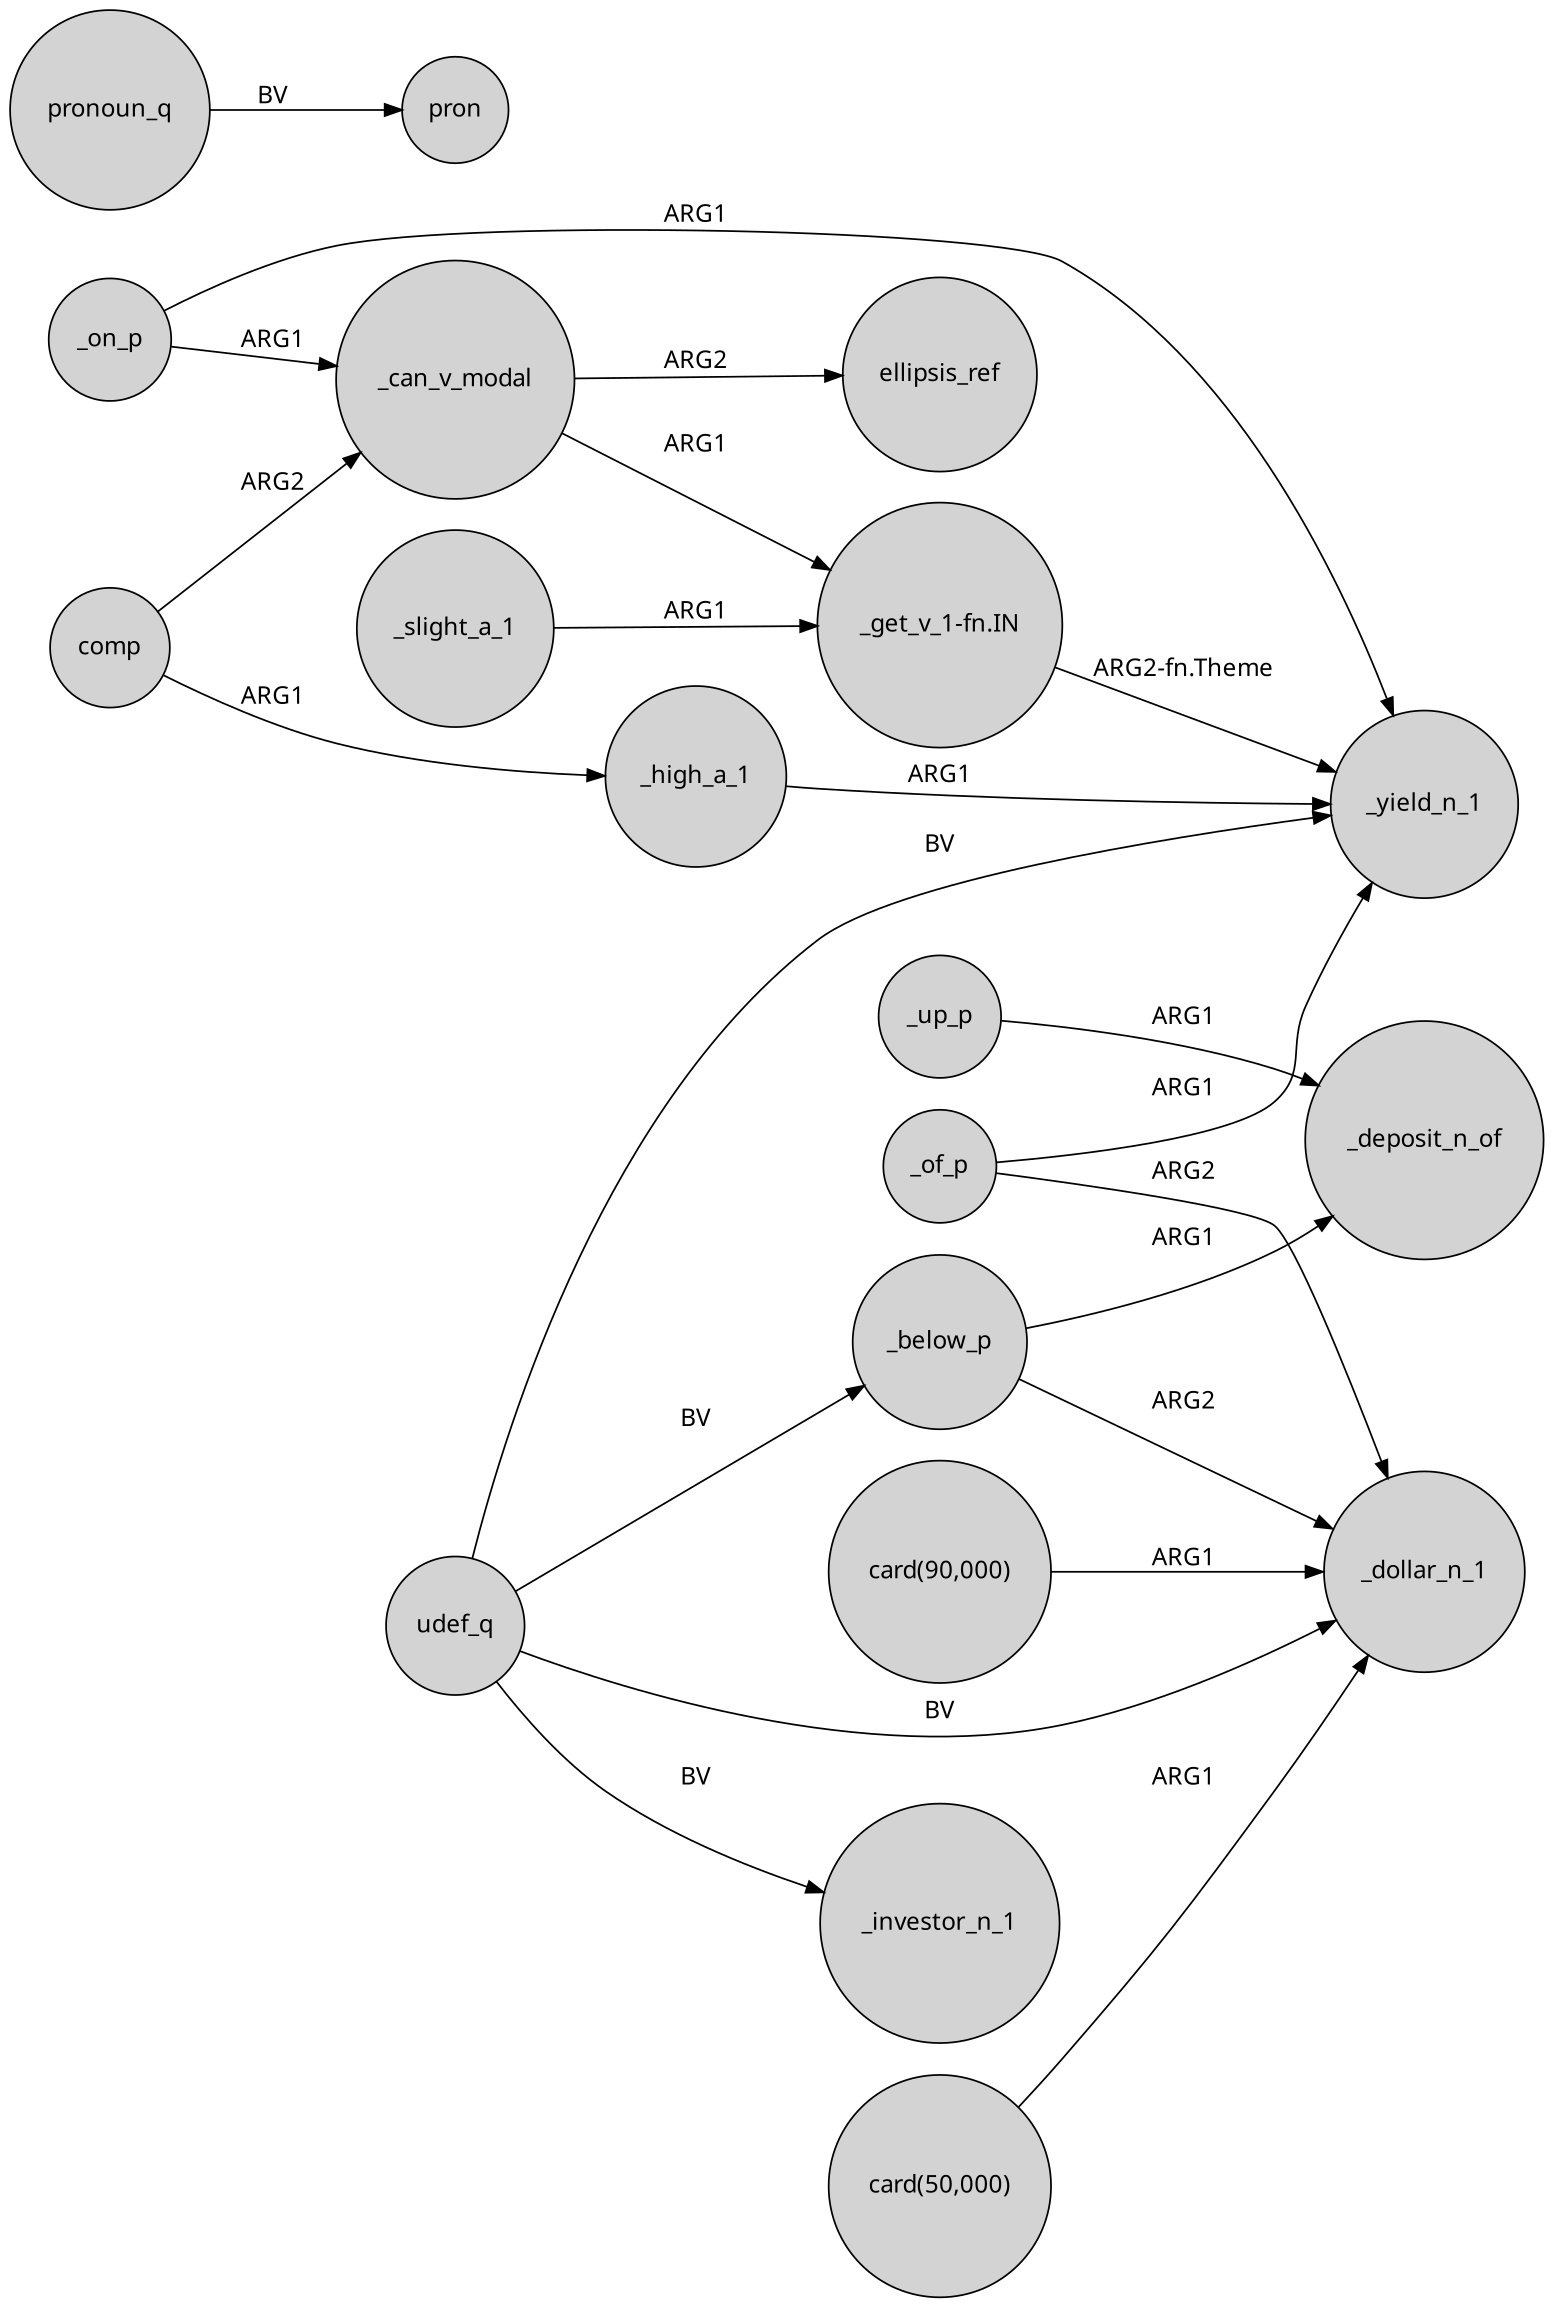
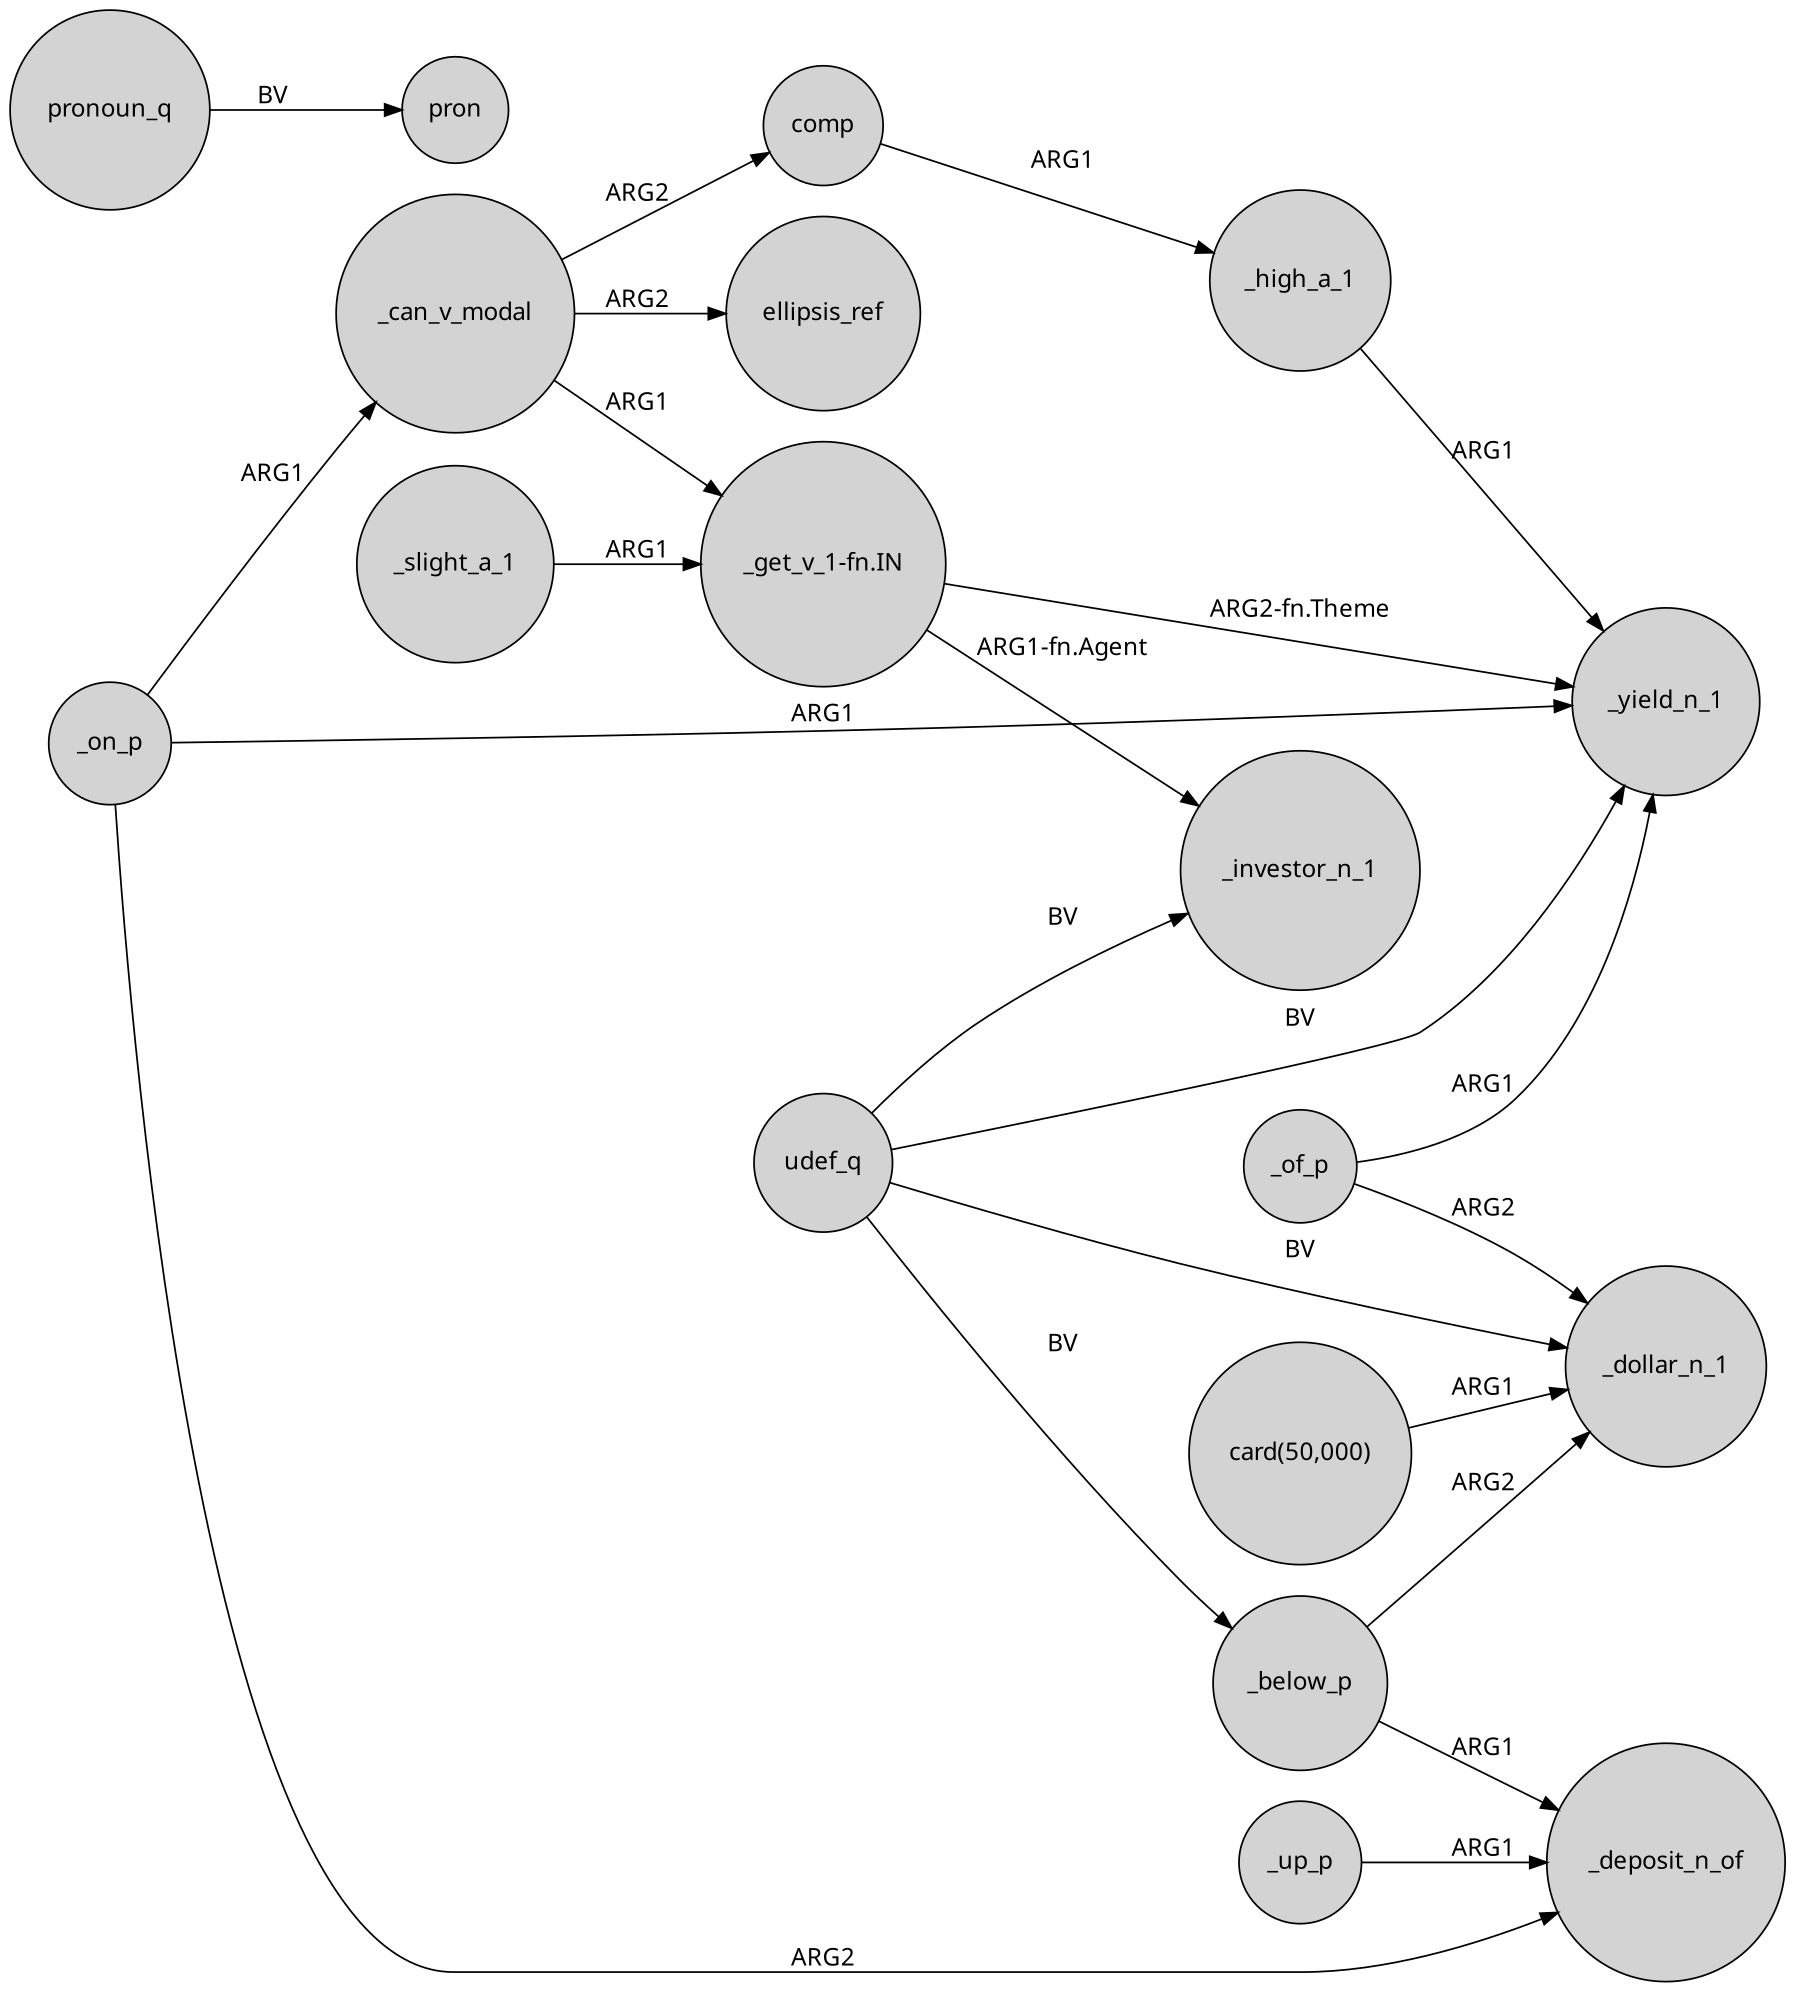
edge "comp" -> "_can_v_modal": reversed
edge "_get_v_1-fn.IN" -> "_investor_n_1": added, label "ARG1-fn.Agent"
node "card(90,000)": removed
edge "_on_p" -> "_deposit_n_of": added, label "ARG2"
